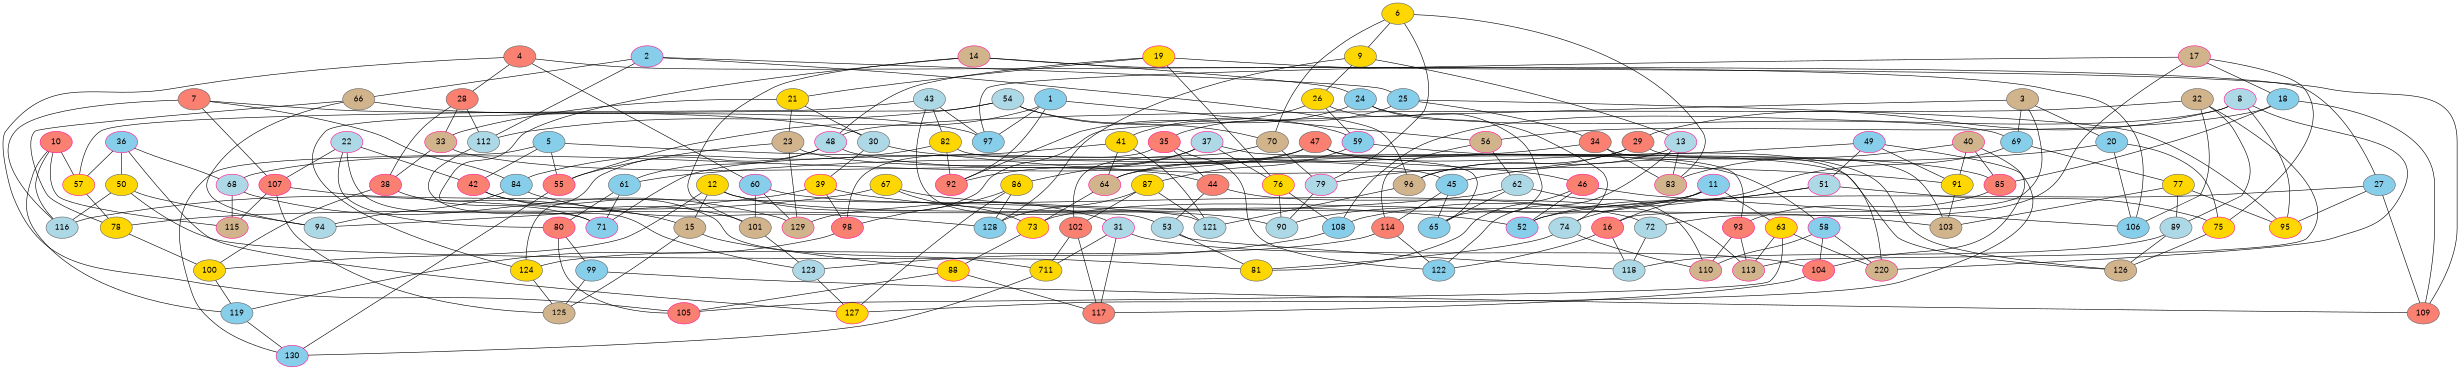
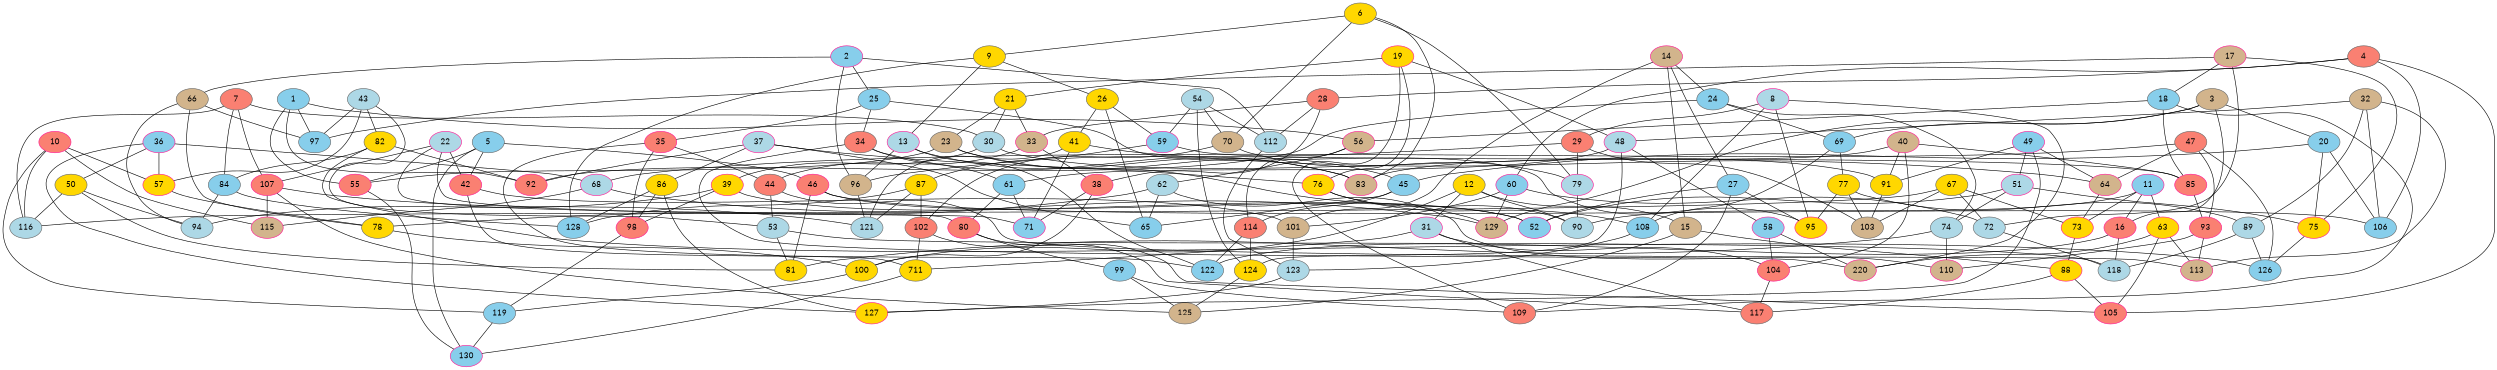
edge "67" -- "72": added
edge "58" -- "110": removed
node "126": fillcolor tan -> skyblue
